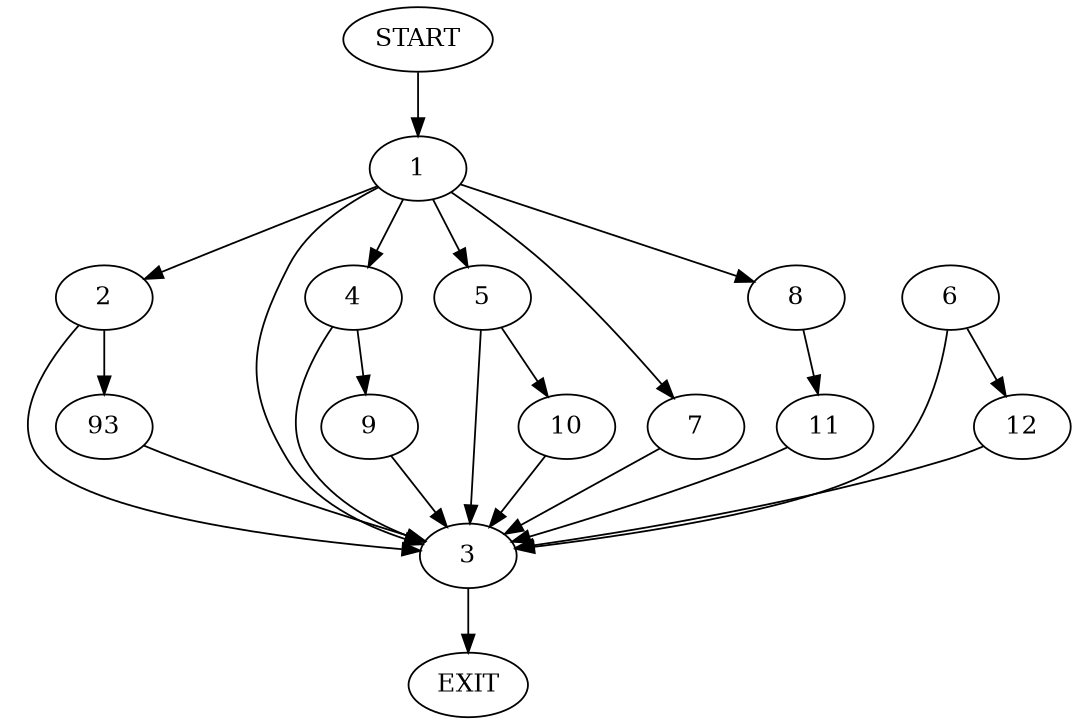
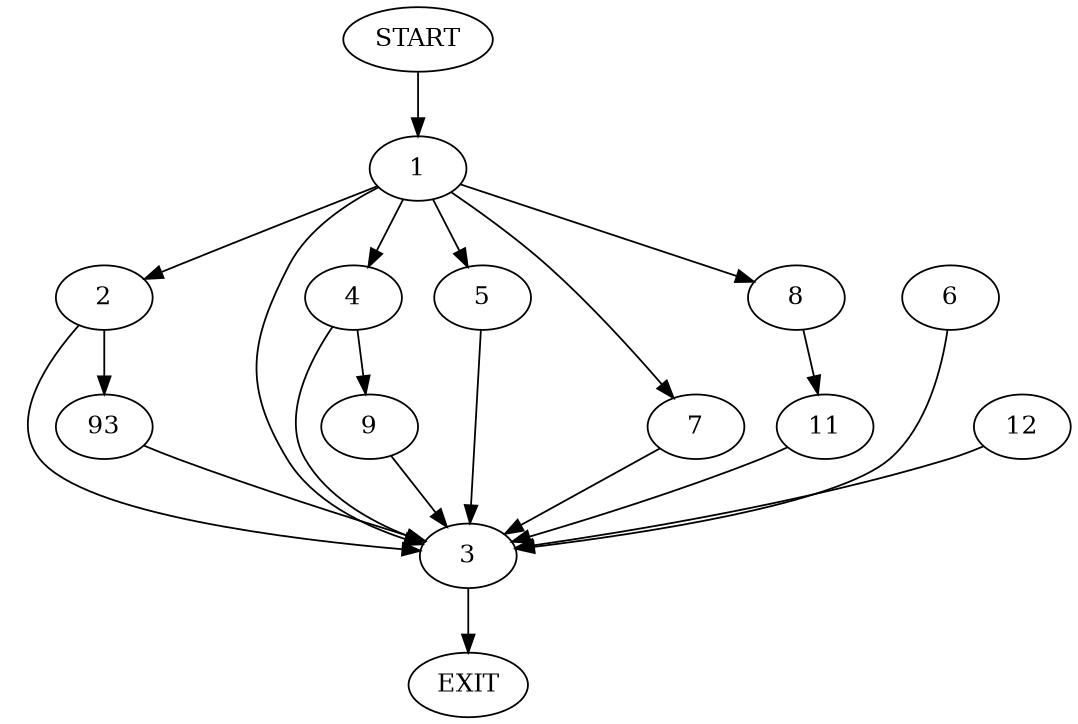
edge "6" -> "12": removed
node "10": removed
